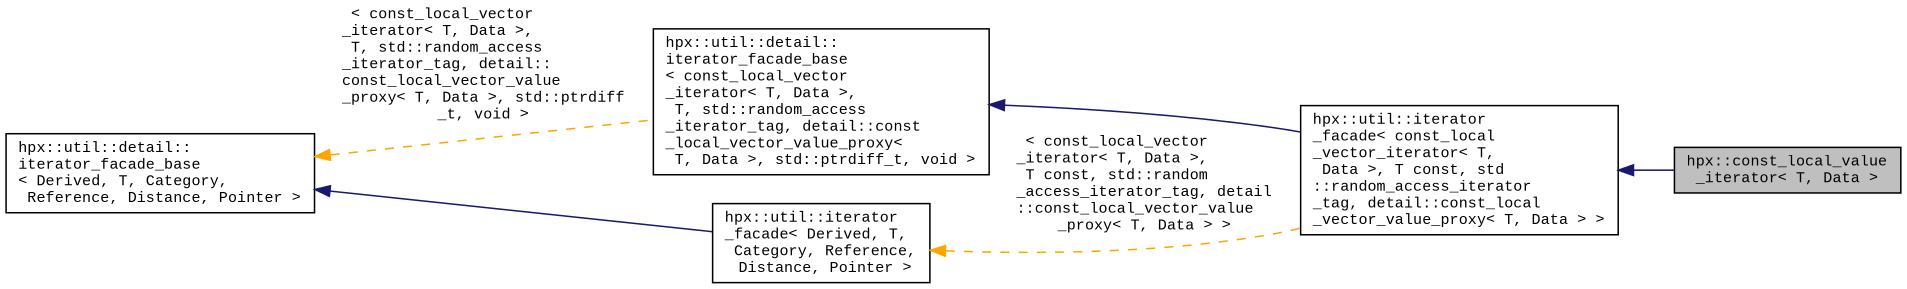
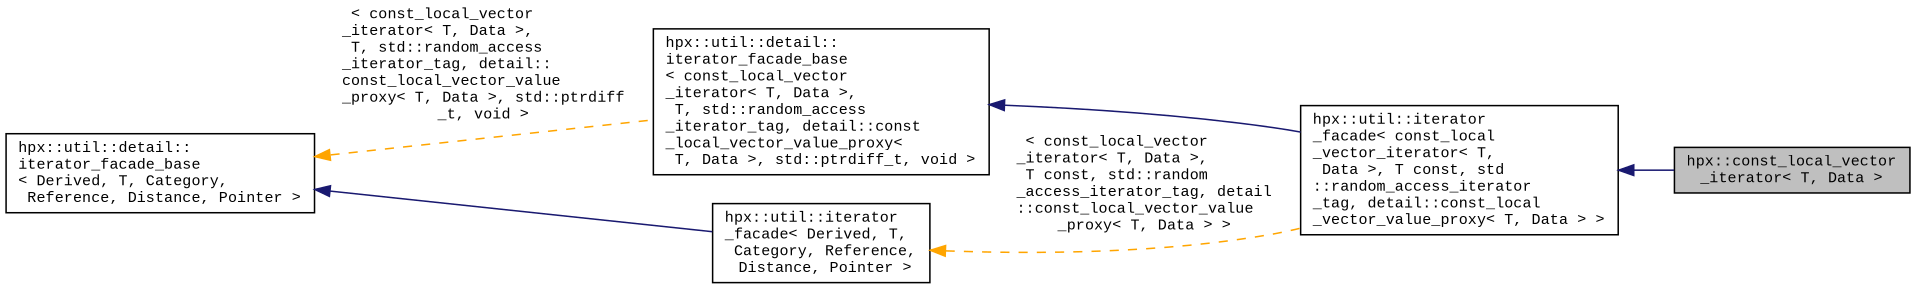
node "hpx::const_local_value _iterator< T, Data >": label "hpx::const_local_value _iterator< T, Data >" -> "hpx::const_local_vector _iterator< T, Data >"
